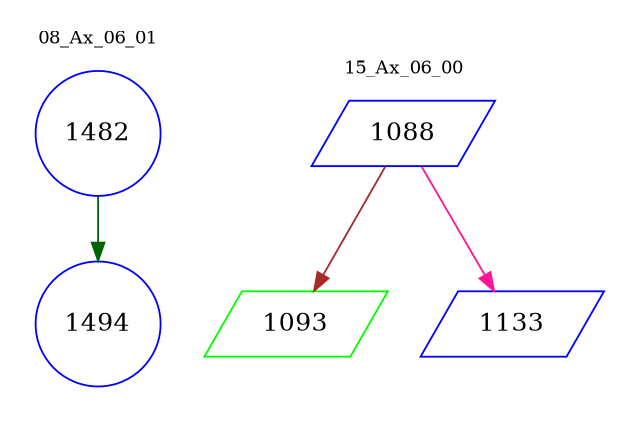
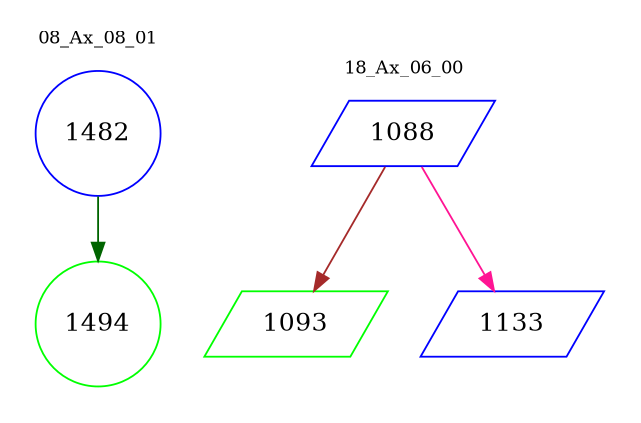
cluster "08_Ax_06_01": label "08_Ax_06_01" -> "08_Ax_08_01"
cluster "15_Ax_06_00": label "15_Ax_06_00" -> "18_Ax_06_00"
node "1494": color blue -> green
